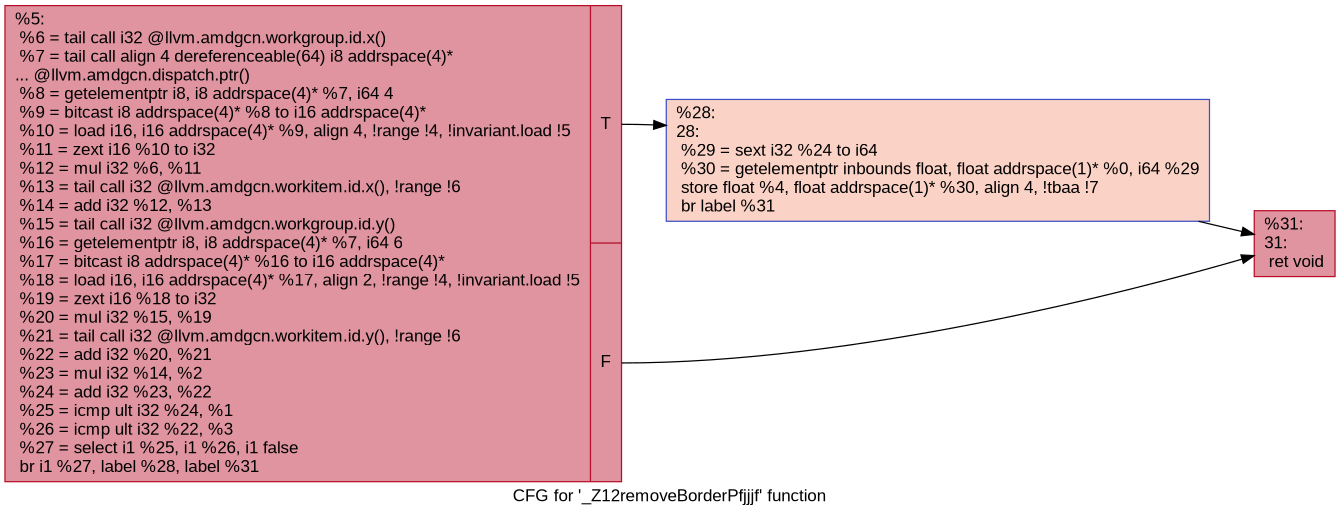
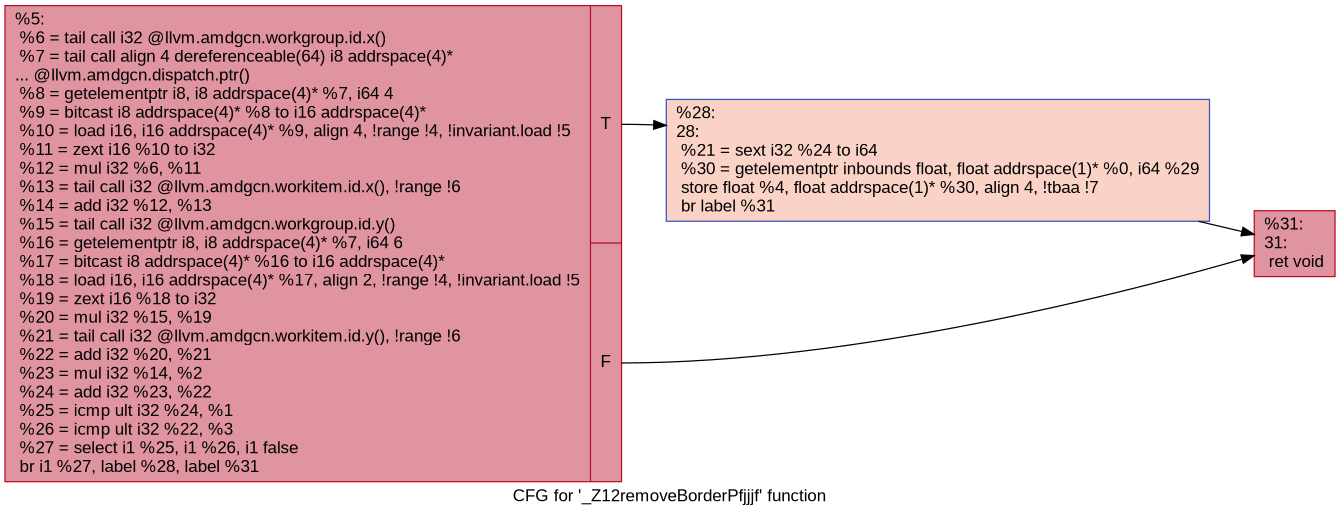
node "%28:": text "%29 = sext i32 %24 to i64" -> "%21 = sext i32 %24 to i64"
